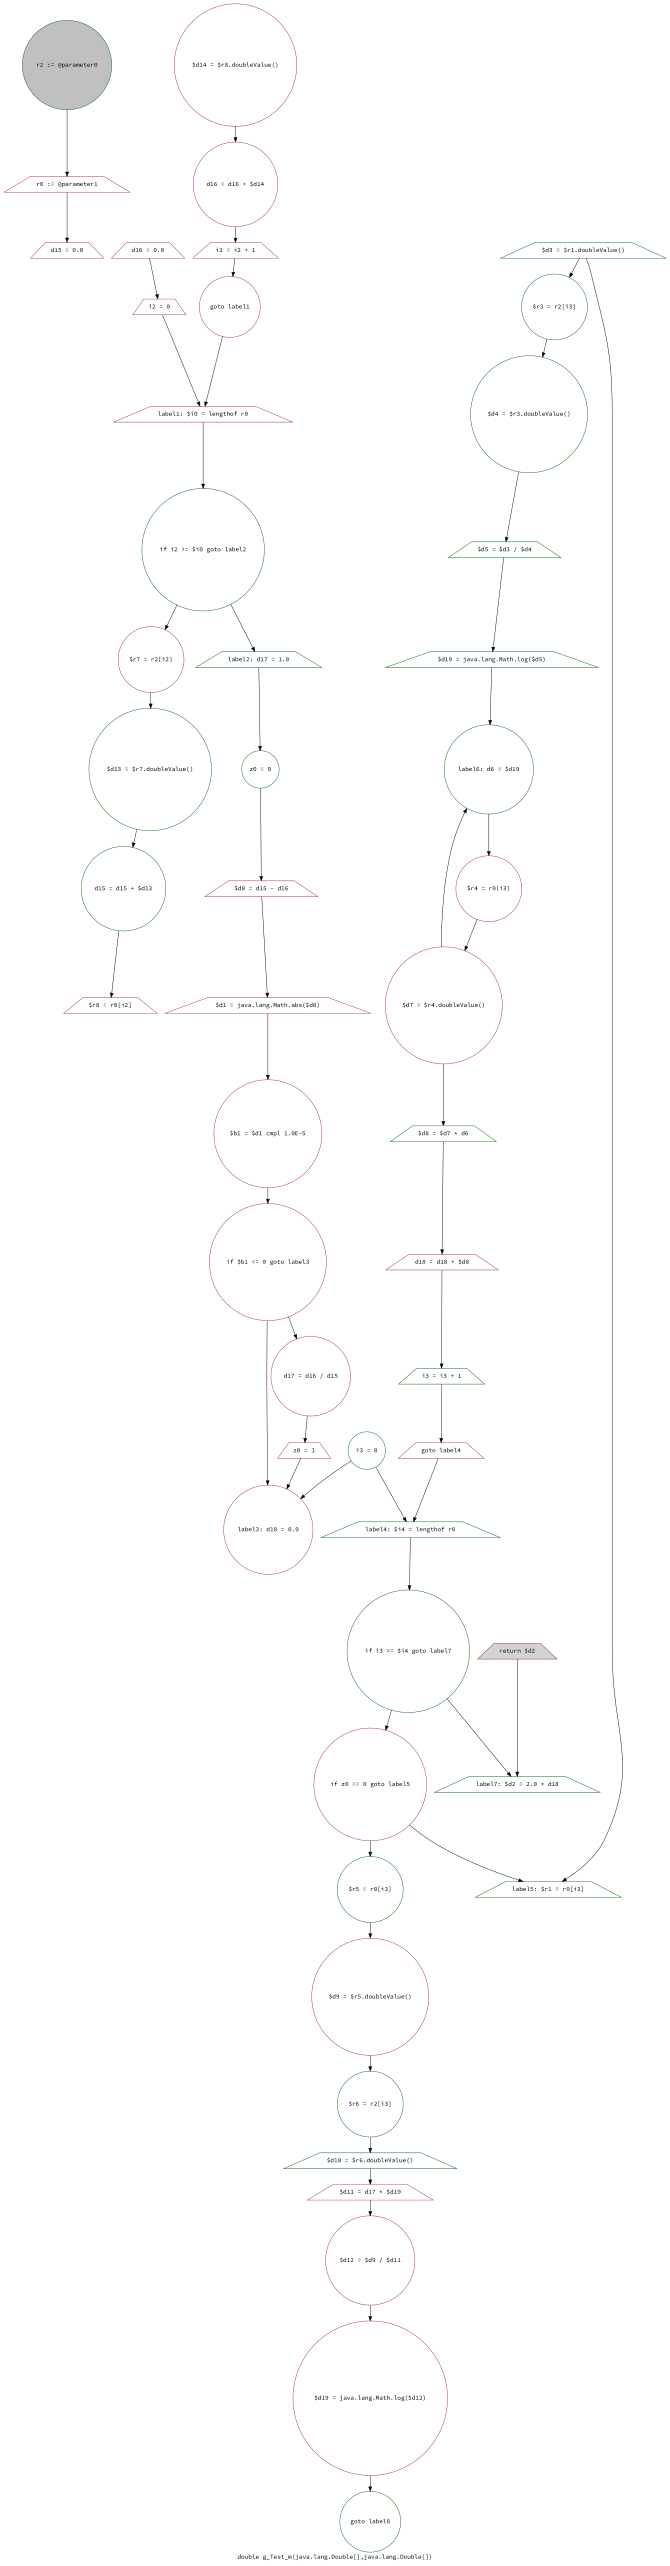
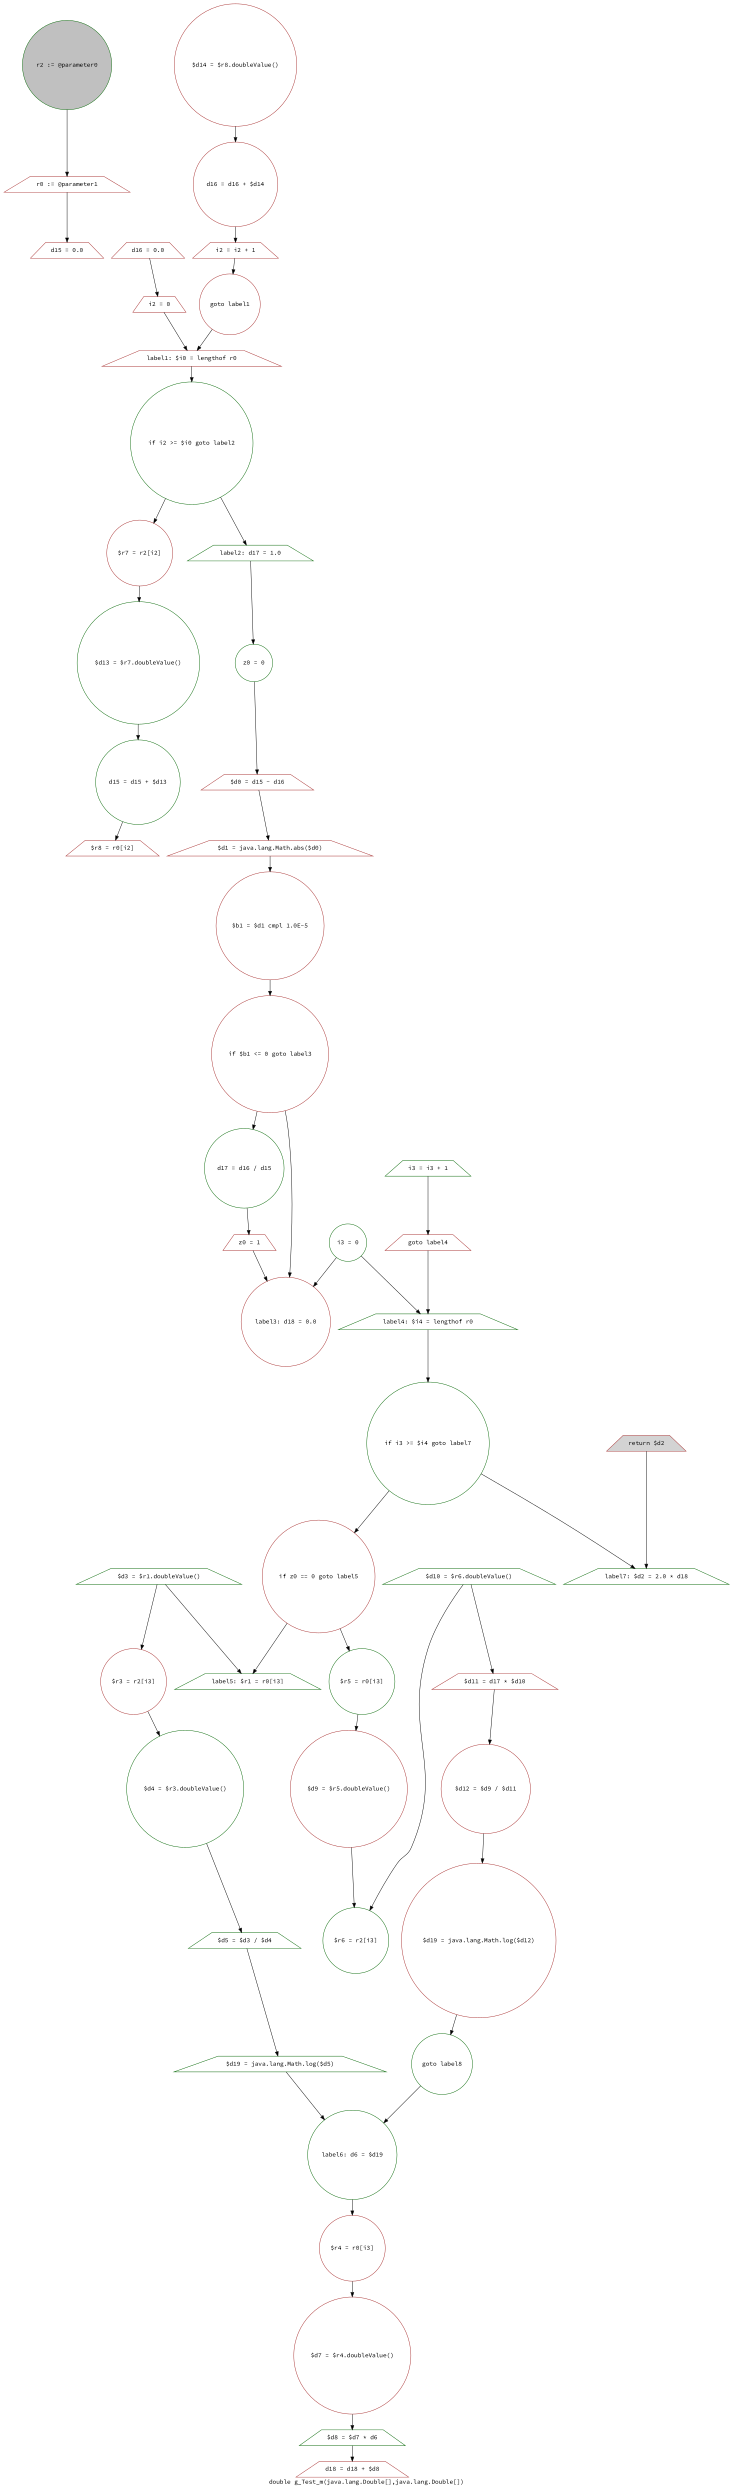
node "$r3 = r2[i3]": color darkgreen -> brown
edge "$d7 = $r4.doubleValue()" -> "label6: d6 = $d19": now "goto label8" -> "label6: d6 = $d19"
edge "d18 = d18 + $d8" -> "i3 = i3 + 1": removed
node "d17 = d16 / d15": color brown -> darkgreen
edge "$r6 = r2[i3]" -> "$d10 = $r6.doubleValue()": reversed
